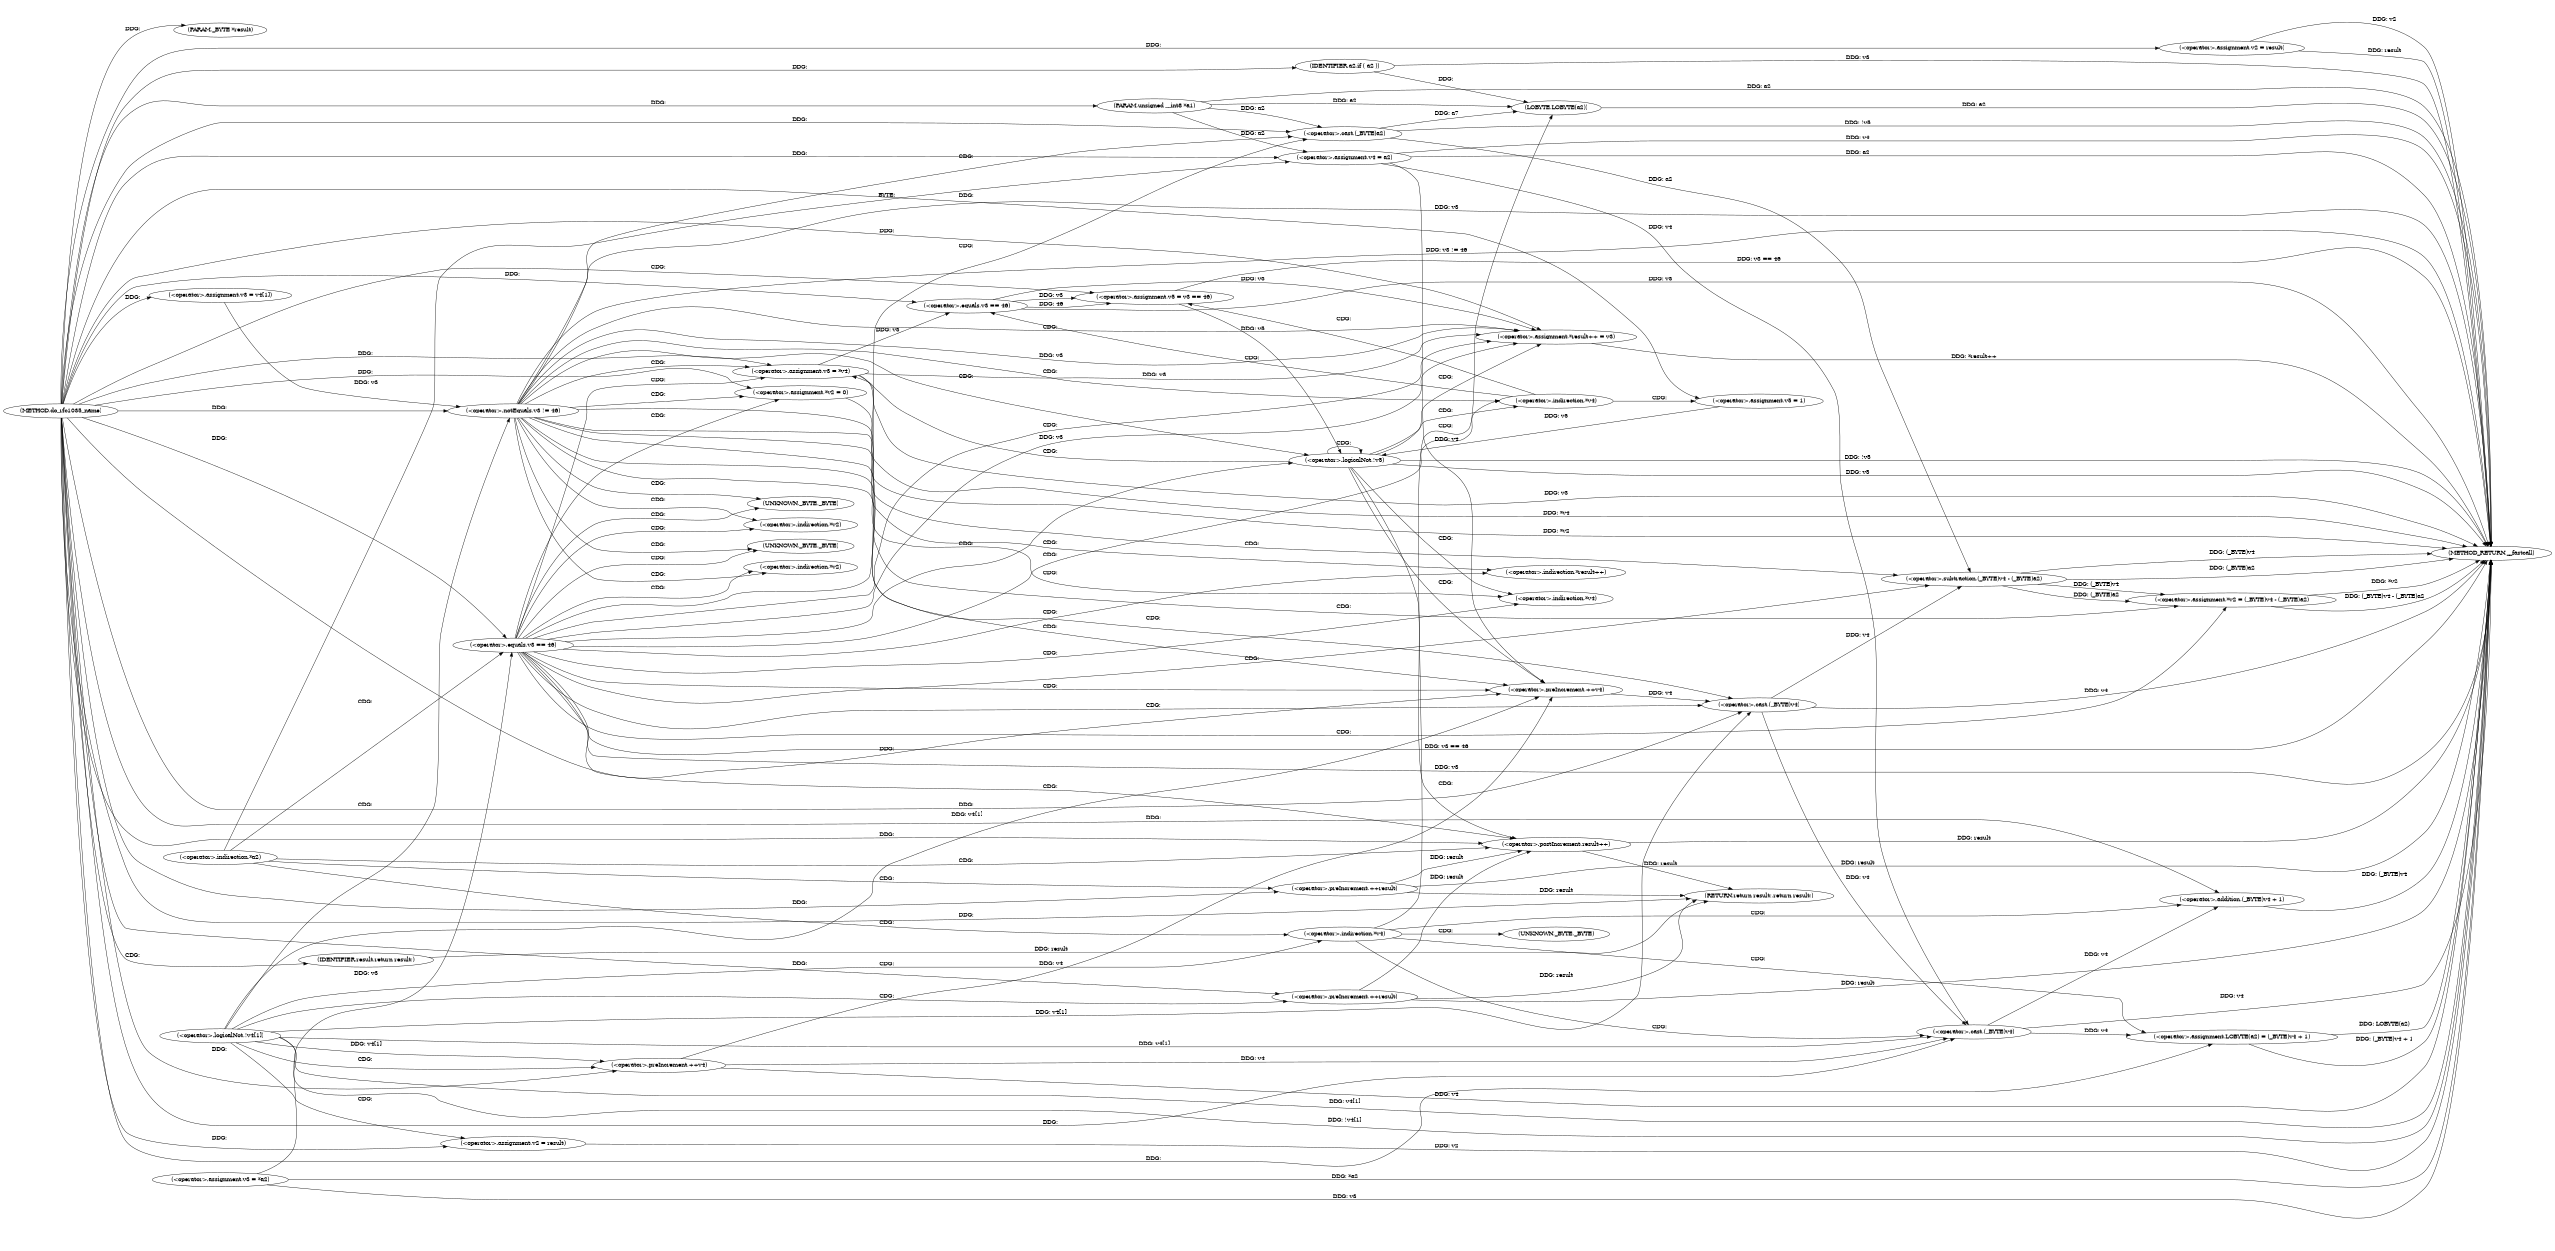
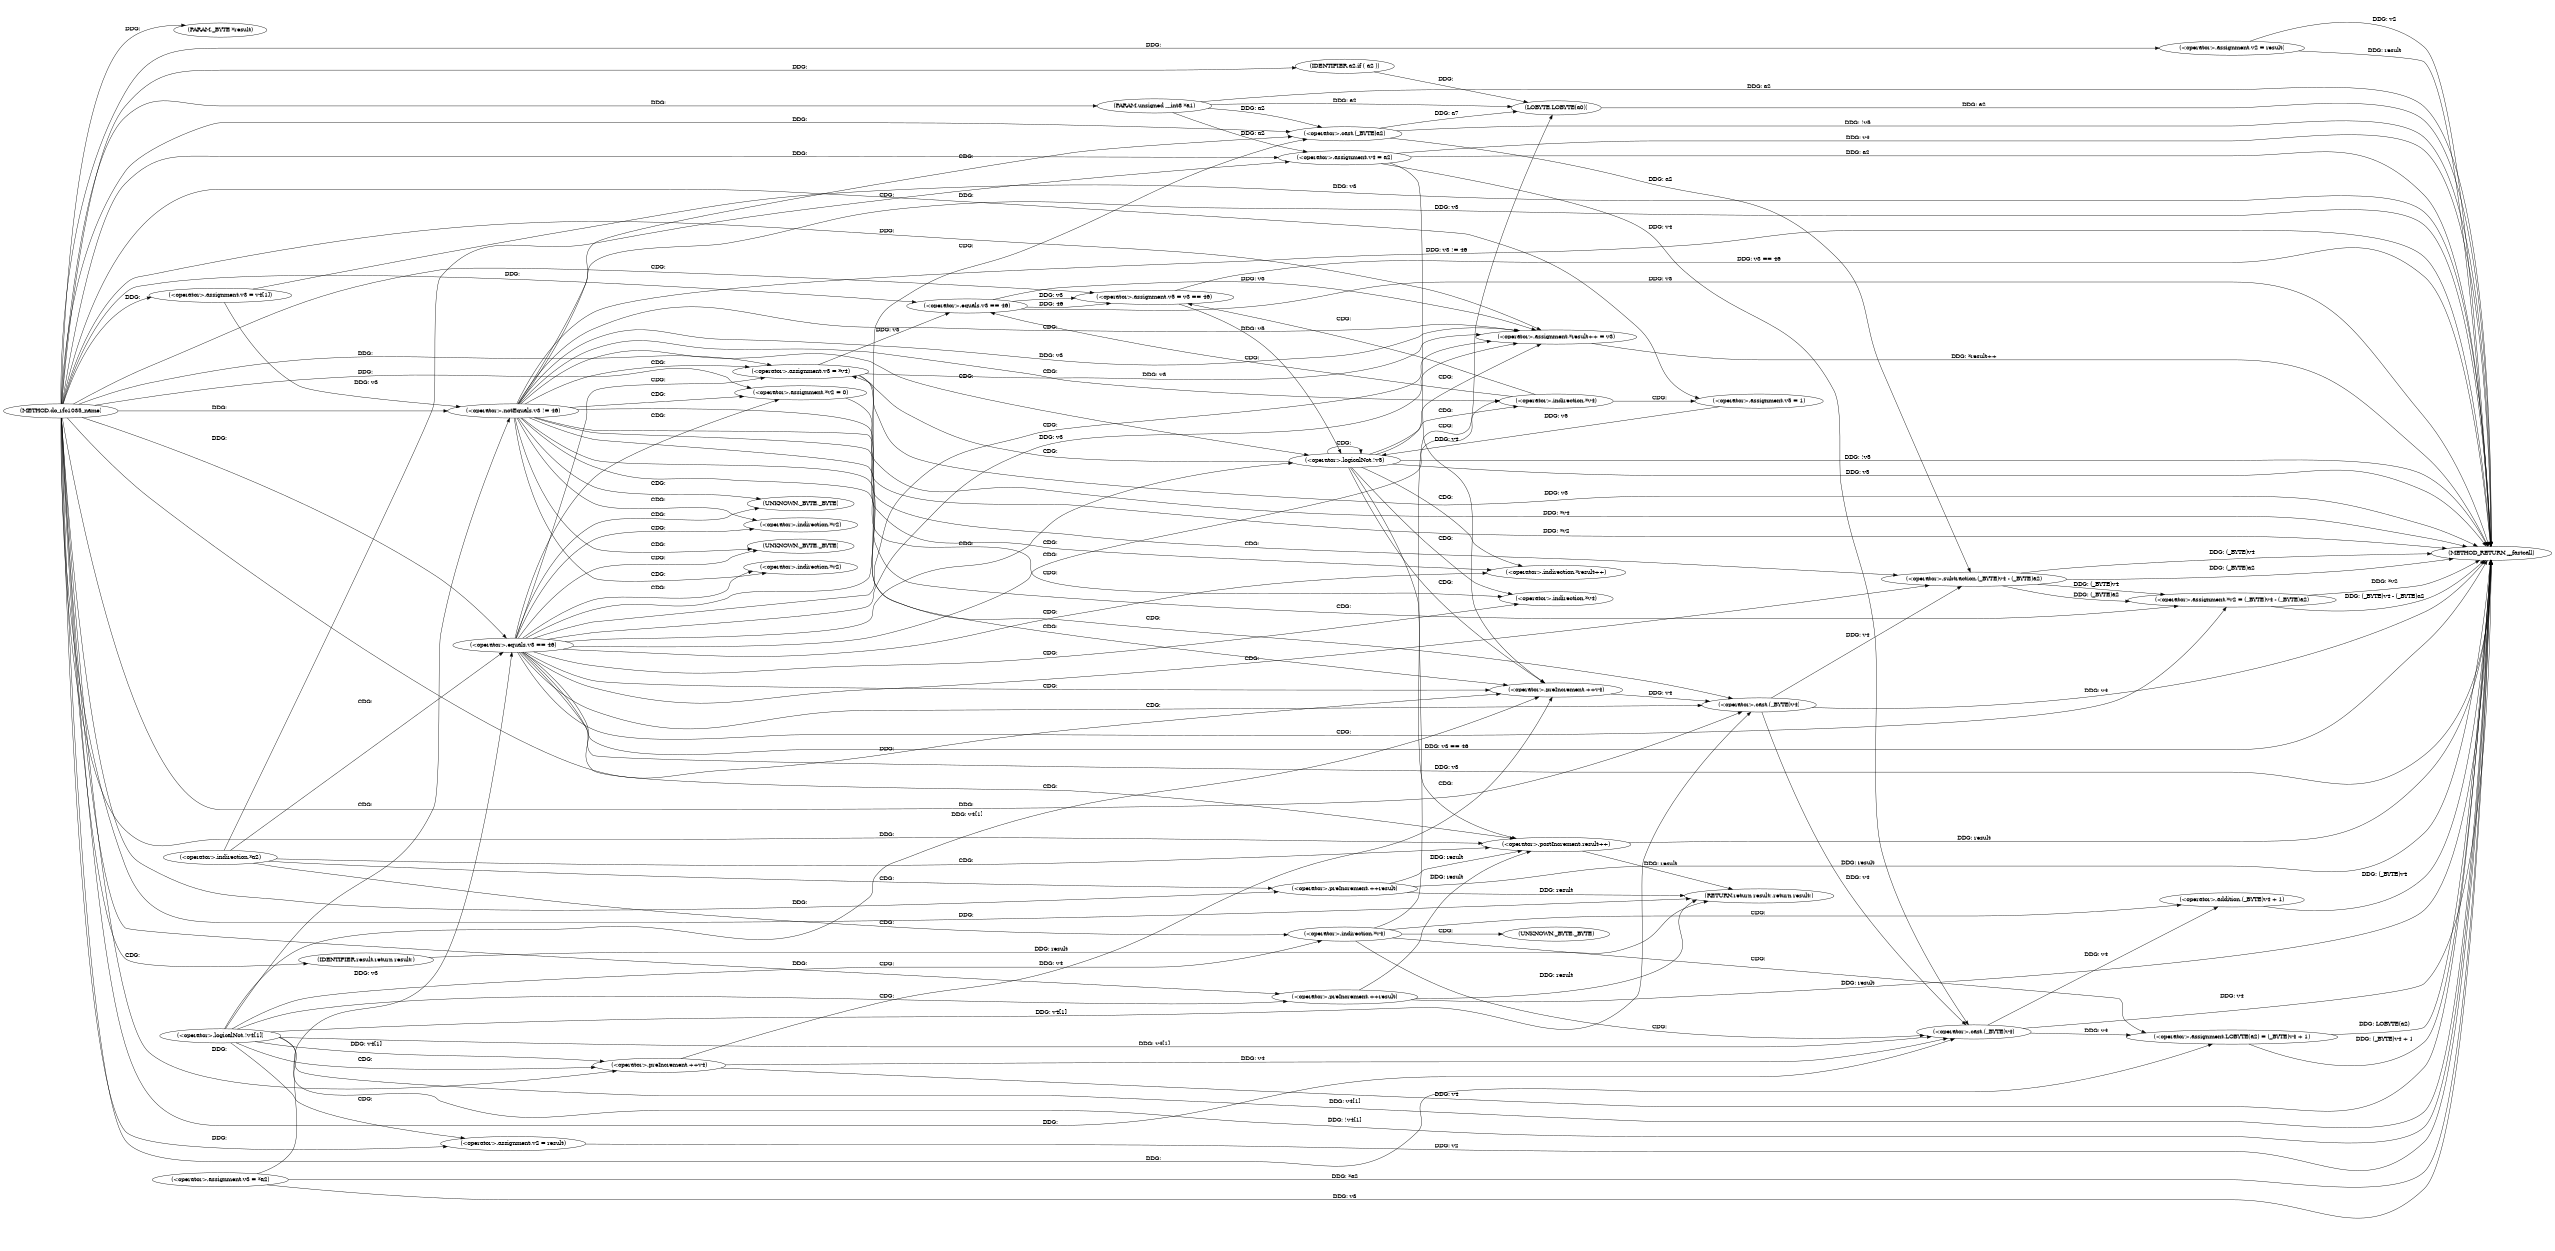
edge "(IDENTIFIER,a2,if ( a2 ))" -> "(METHOD_RETURN,__fastcall)": now "(<operator>.assignment,v3 = v4[1])" -> "(METHOD_RETURN,__fastcall)"
node "(LOBYTE,LOBYTE(a2))": label "(LOBYTE,LOBYTE(a2))" -> "(LOBYTE,LOBYTE(a0))"
edge "(<operator>.indirection,*a2)" -> "(<operator>.assignment,v4 = a2)": label "BYTE: " -> "CDG: "
edge "(<operator>.logicalNot,!v5)" -> "(<operator>.indirection,*result++)": added, label "CDG:"
edge "(METHOD,do_rfc1035_name)" -> "(<operator>.addition,(_BYTE)v4 + 1)": removed, label "DDG:"
